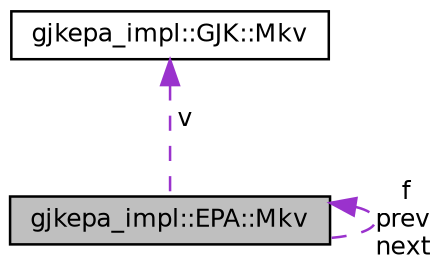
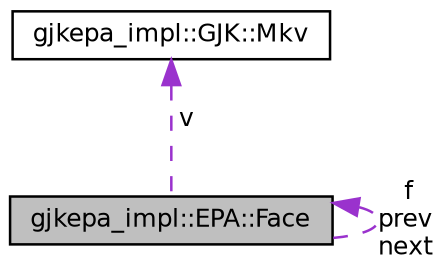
node "gjkepa_impl::EPA::Mkv": label "gjkepa_impl::EPA::Mkv" -> "gjkepa_impl::EPA::Face"
